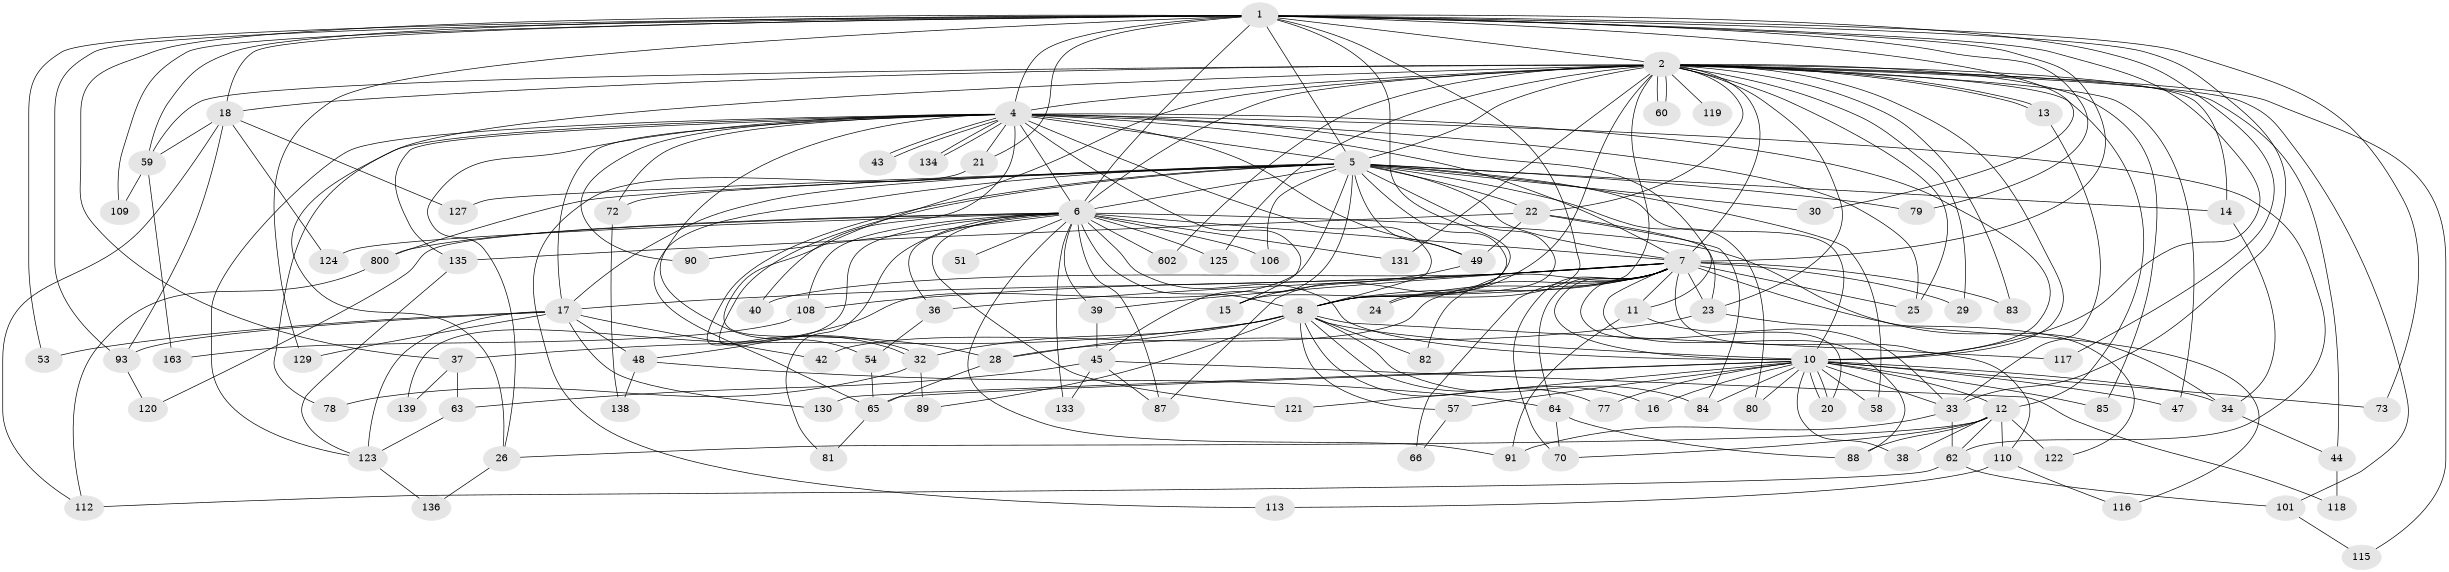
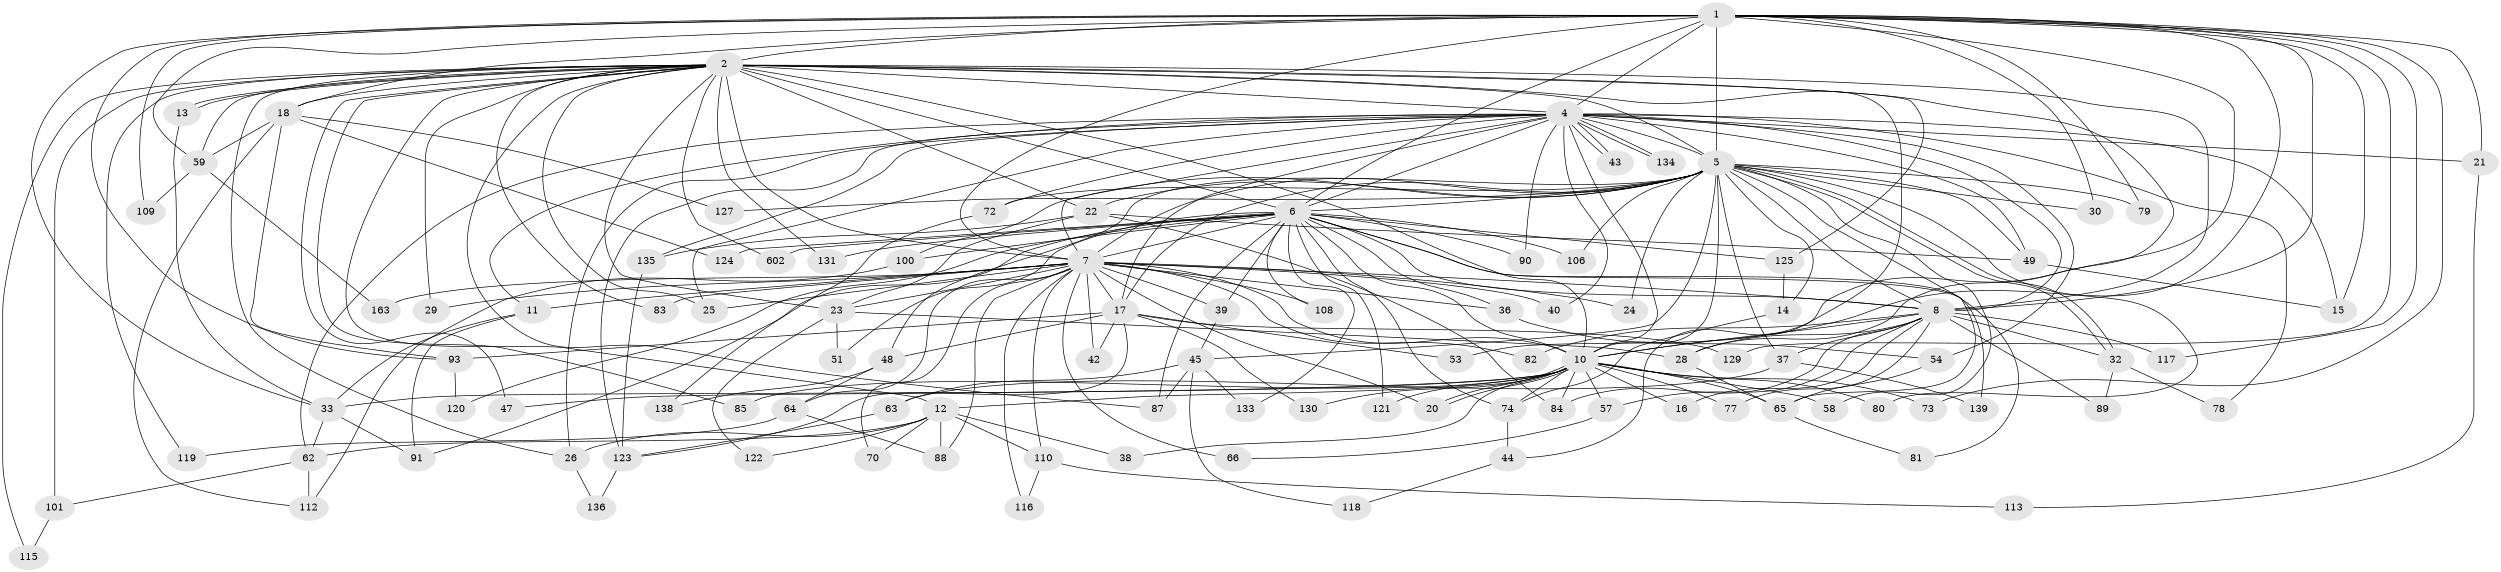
edge "1" -- "37": now "5" -- "37"
edge "2" -- "14": now "125" -- "14"
node "60": removed
node "800": label "800" -> "100"
edge "23" -- "51": added
edge "108" -- "163": now "7" -- "163"
node "34": label "34" -> "74"
edge "64" -- "70": now "64" -- "119"
